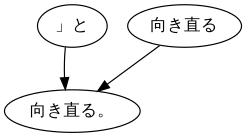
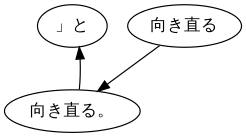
edge "」と" -> "向き直る。": reversed
